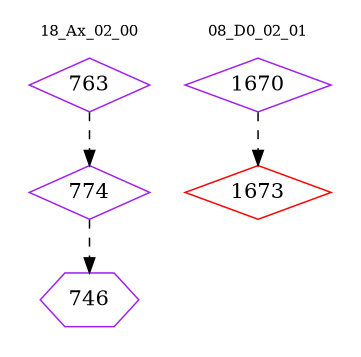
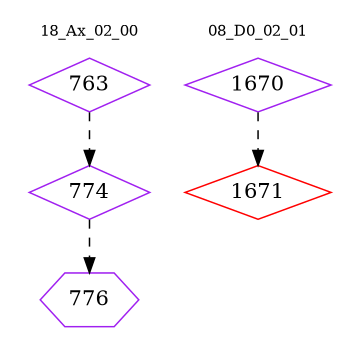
node "1673": label "1673" -> "1671"
node "746": label "746" -> "776"
